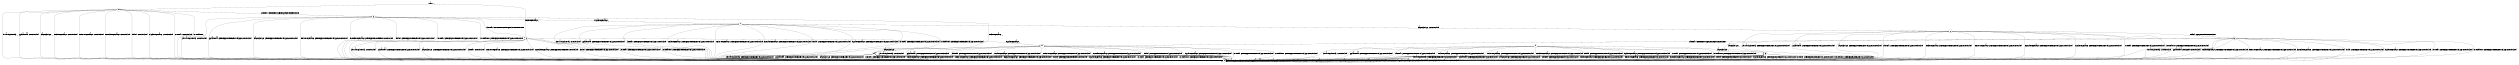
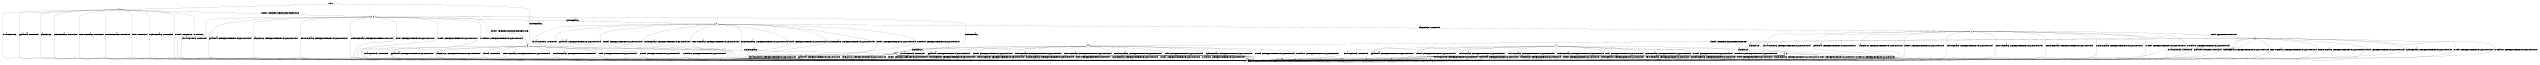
edge "s3" -> "s14": now "s3" -> "s9"
